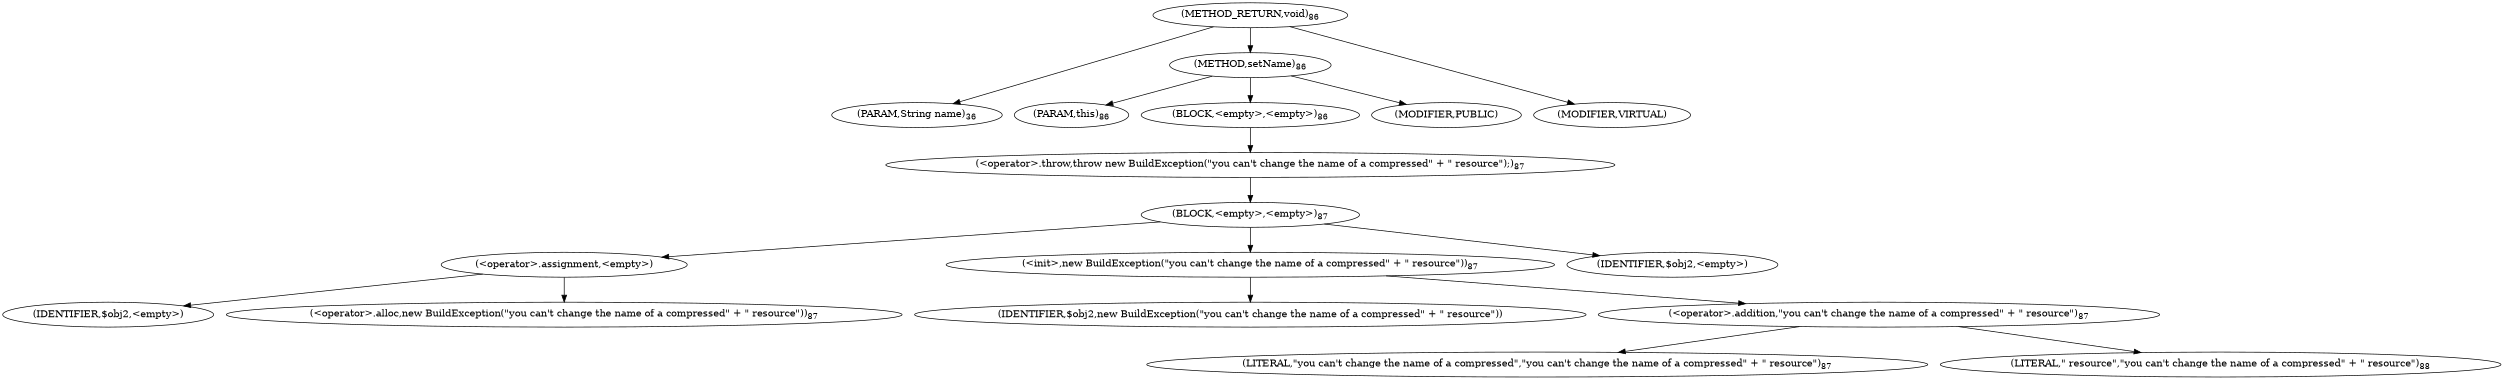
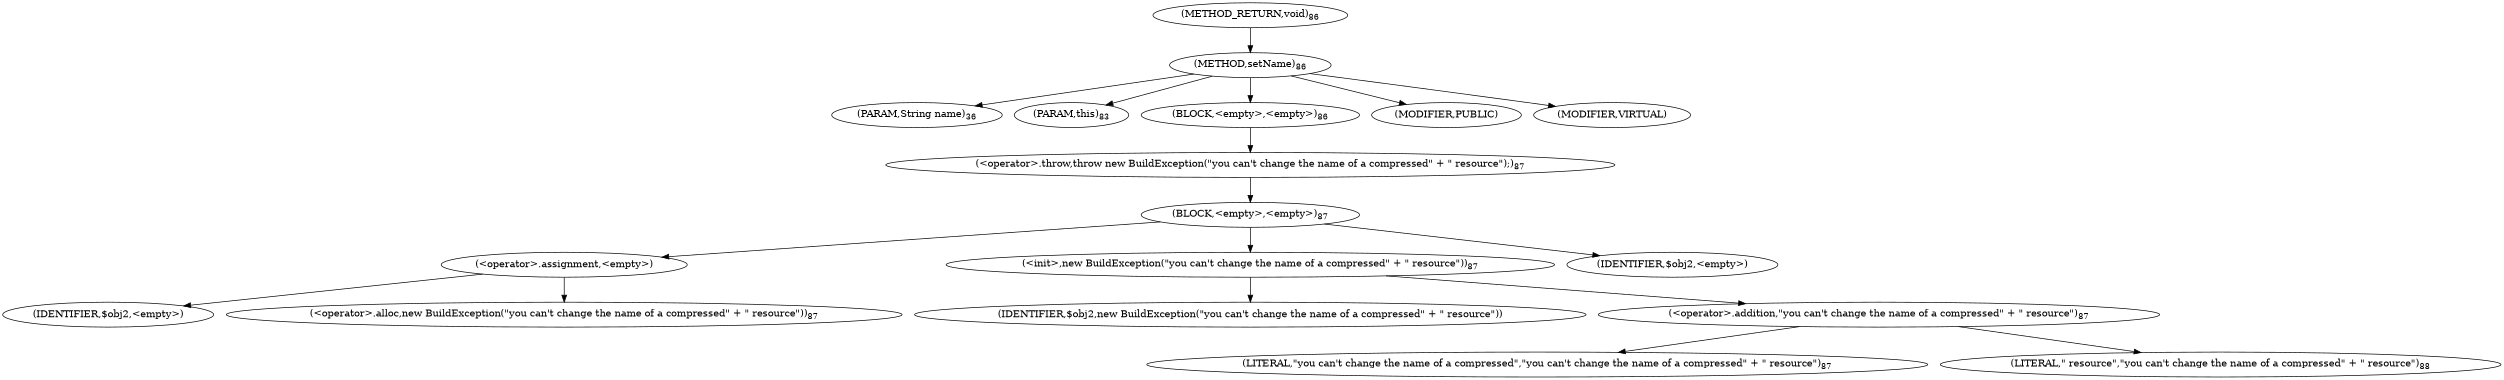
edge "(METHOD_RETURN,void)" -> "(PARAM,String name)": now "(METHOD,setName)" -> "(PARAM,String name)"
edge "(METHOD_RETURN,void)" -> "(MODIFIER,VIRTUAL)": now "(METHOD,setName)" -> "(MODIFIER,VIRTUAL)"
node "(PARAM,this)": text "86" -> "83"
